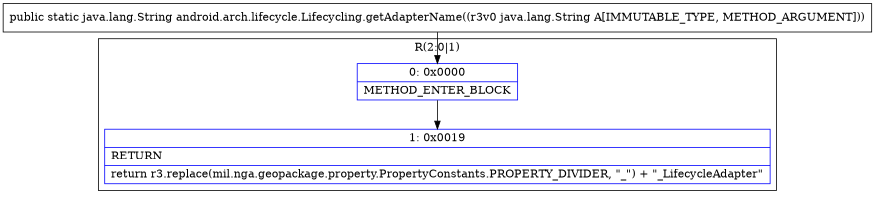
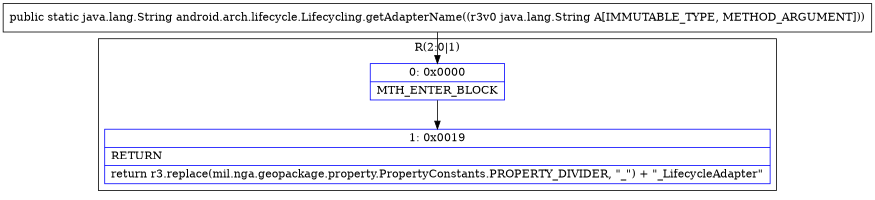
node "0: 0x0000": text "METHOD_ENTER_BLOCK" -> "MTH_ENTER_BLOCK"
